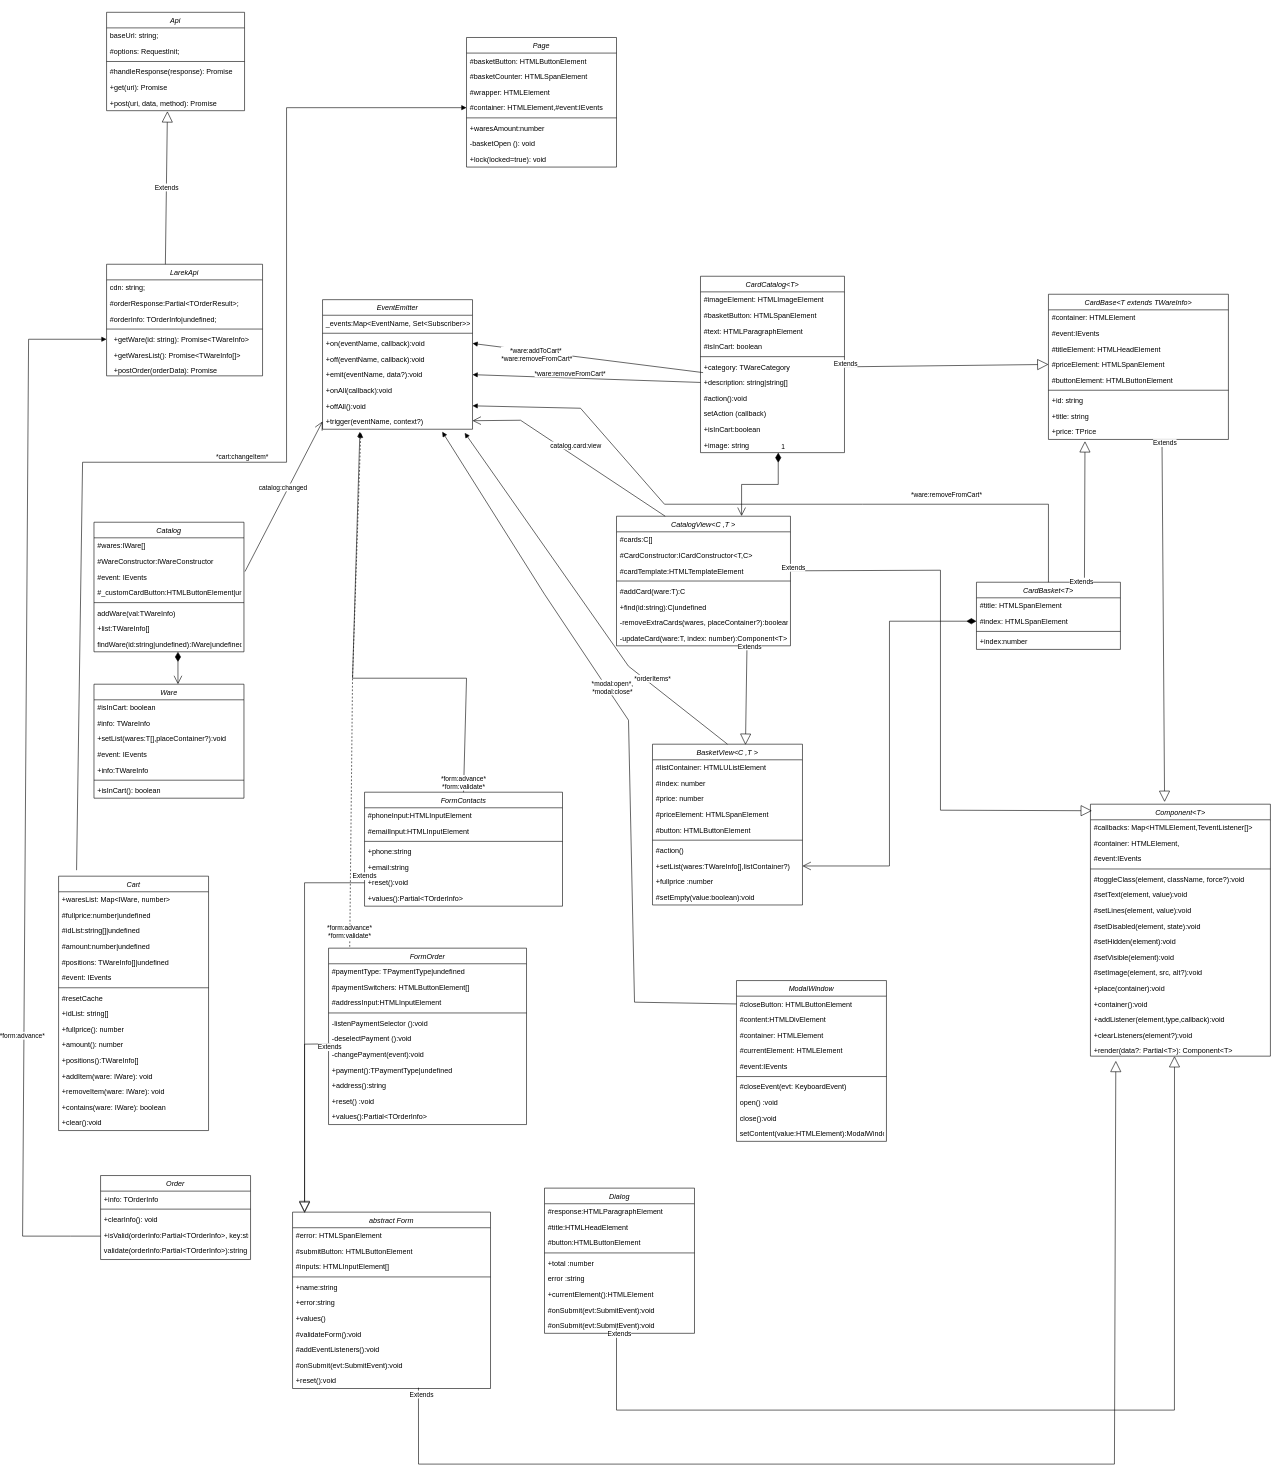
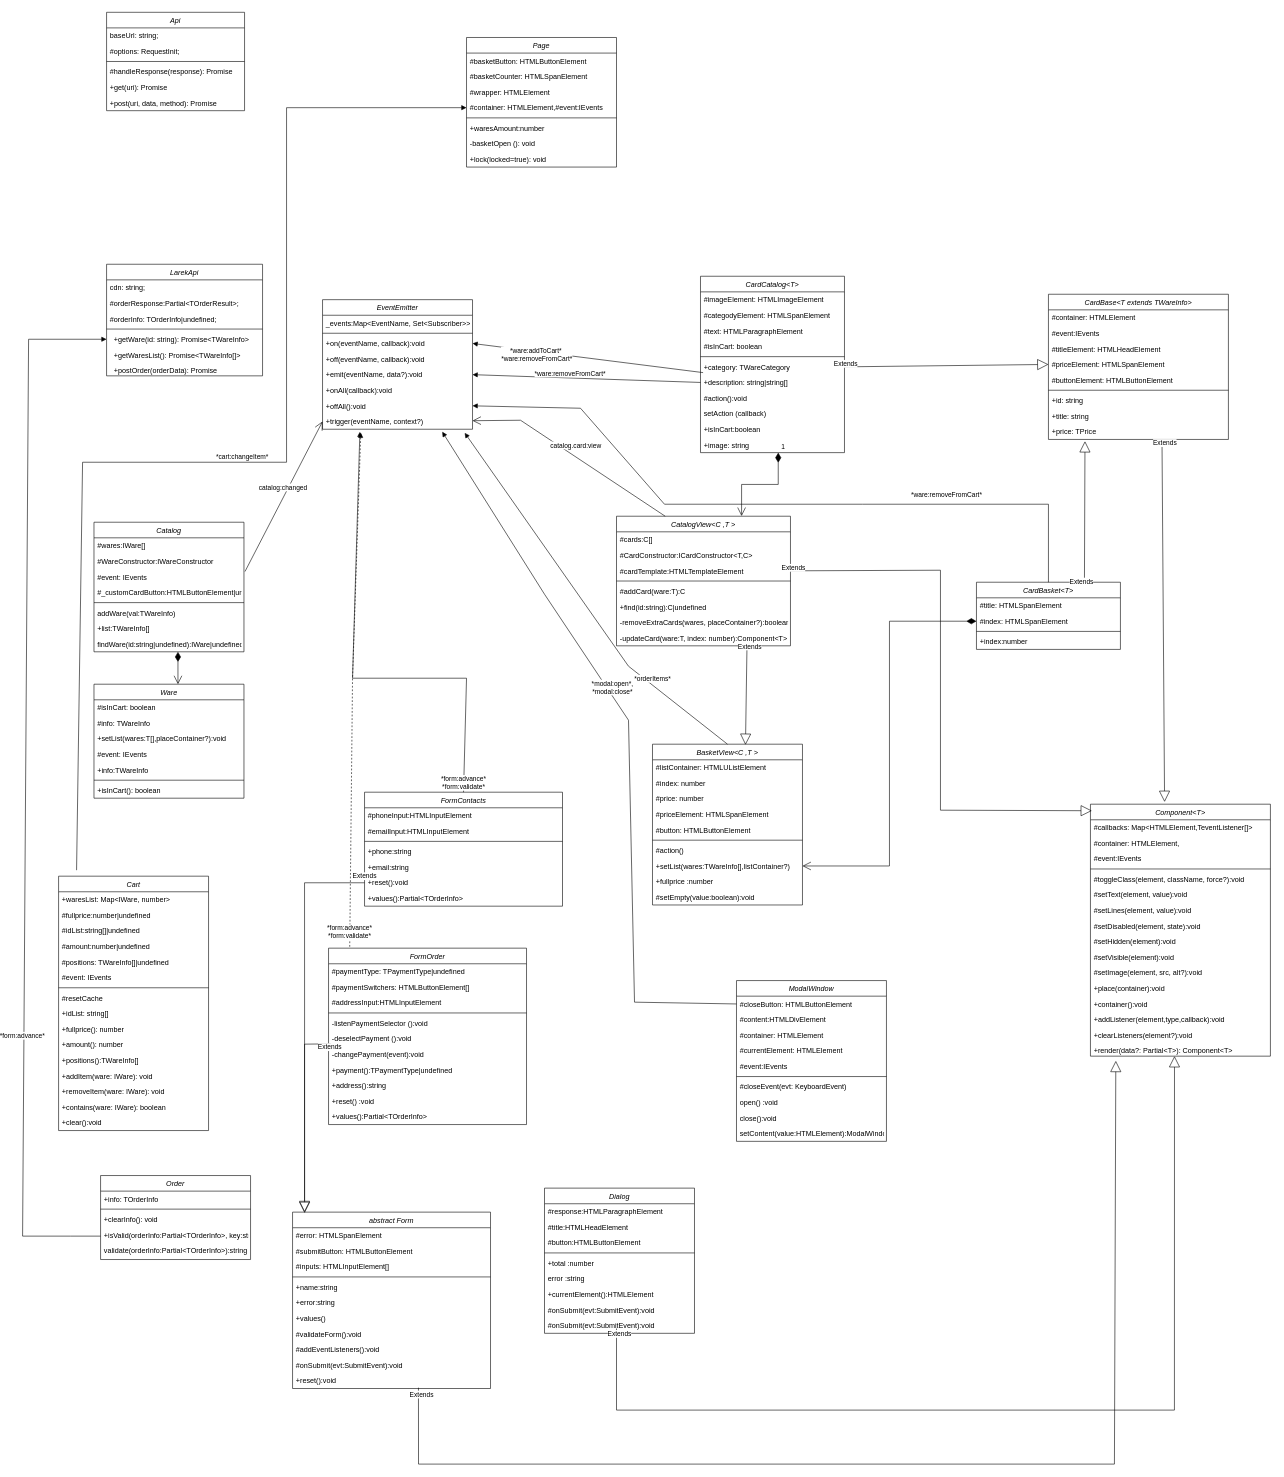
edge "LarekApi" -> "+post(uri, data, method): Promise": removed, label "Extends"
node "#basketButton: HTMLSpanElement": label "#basketButton: HTMLSpanElement" -> "#categodyElement: HTMLSpanElement"
